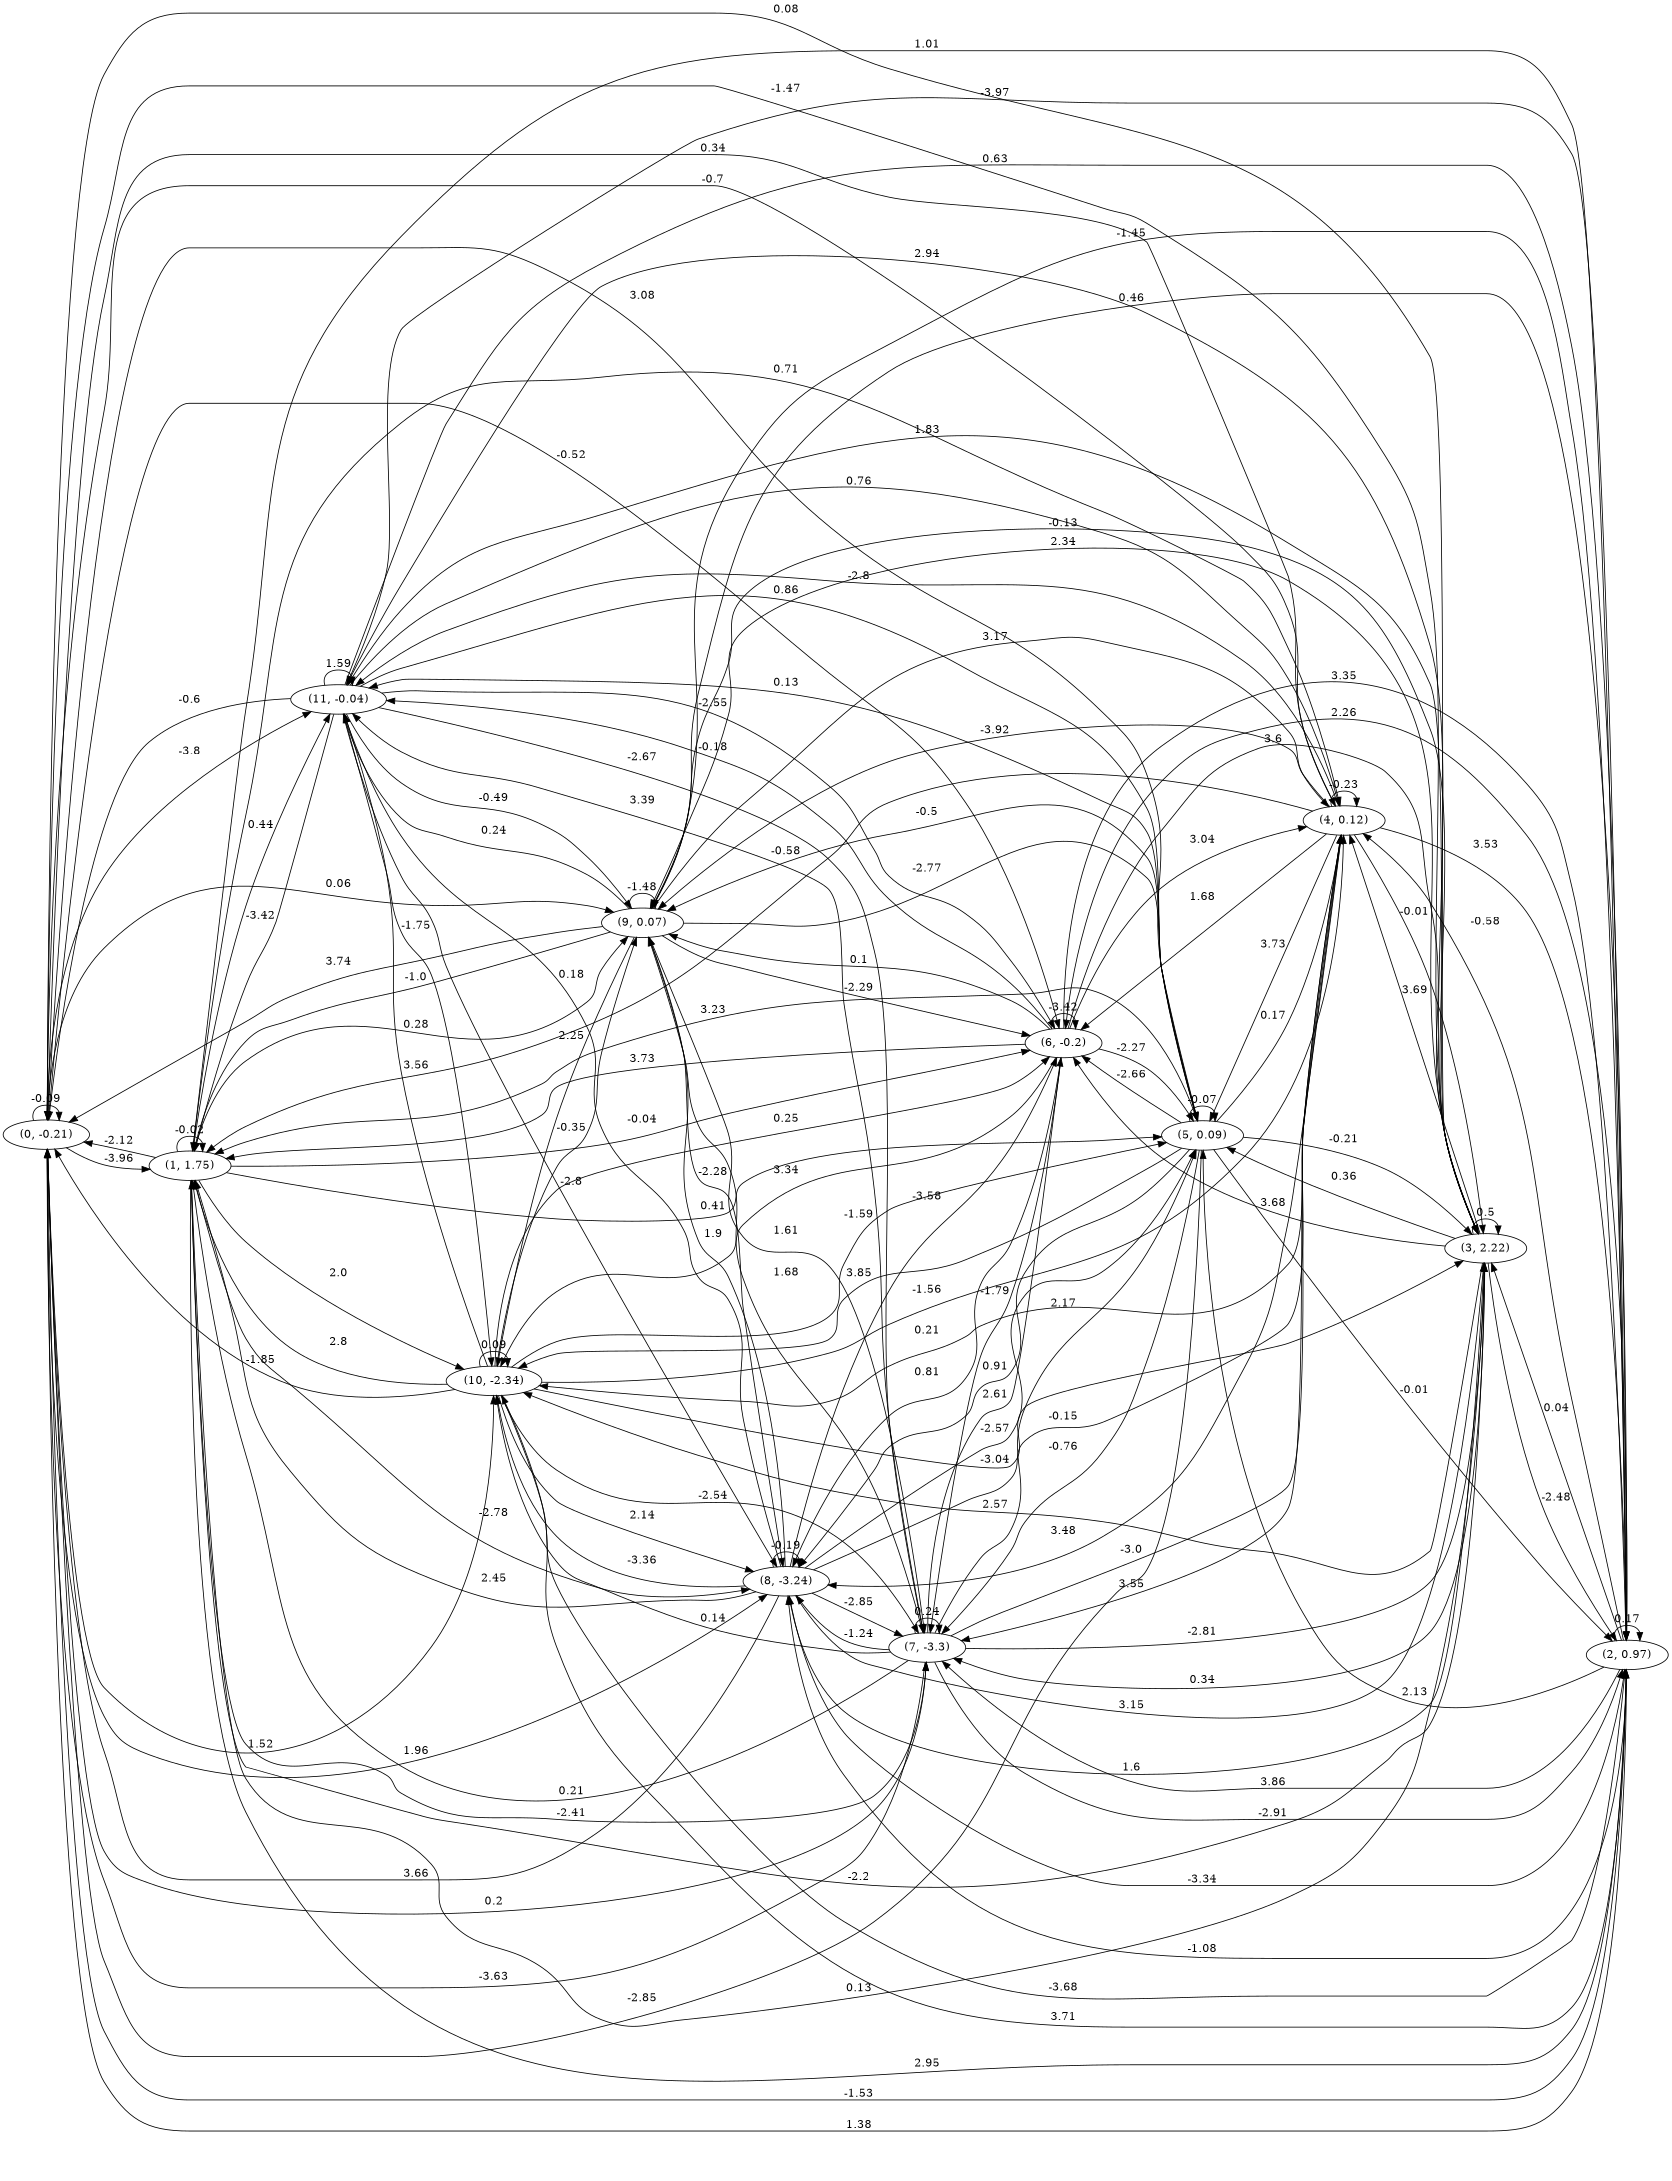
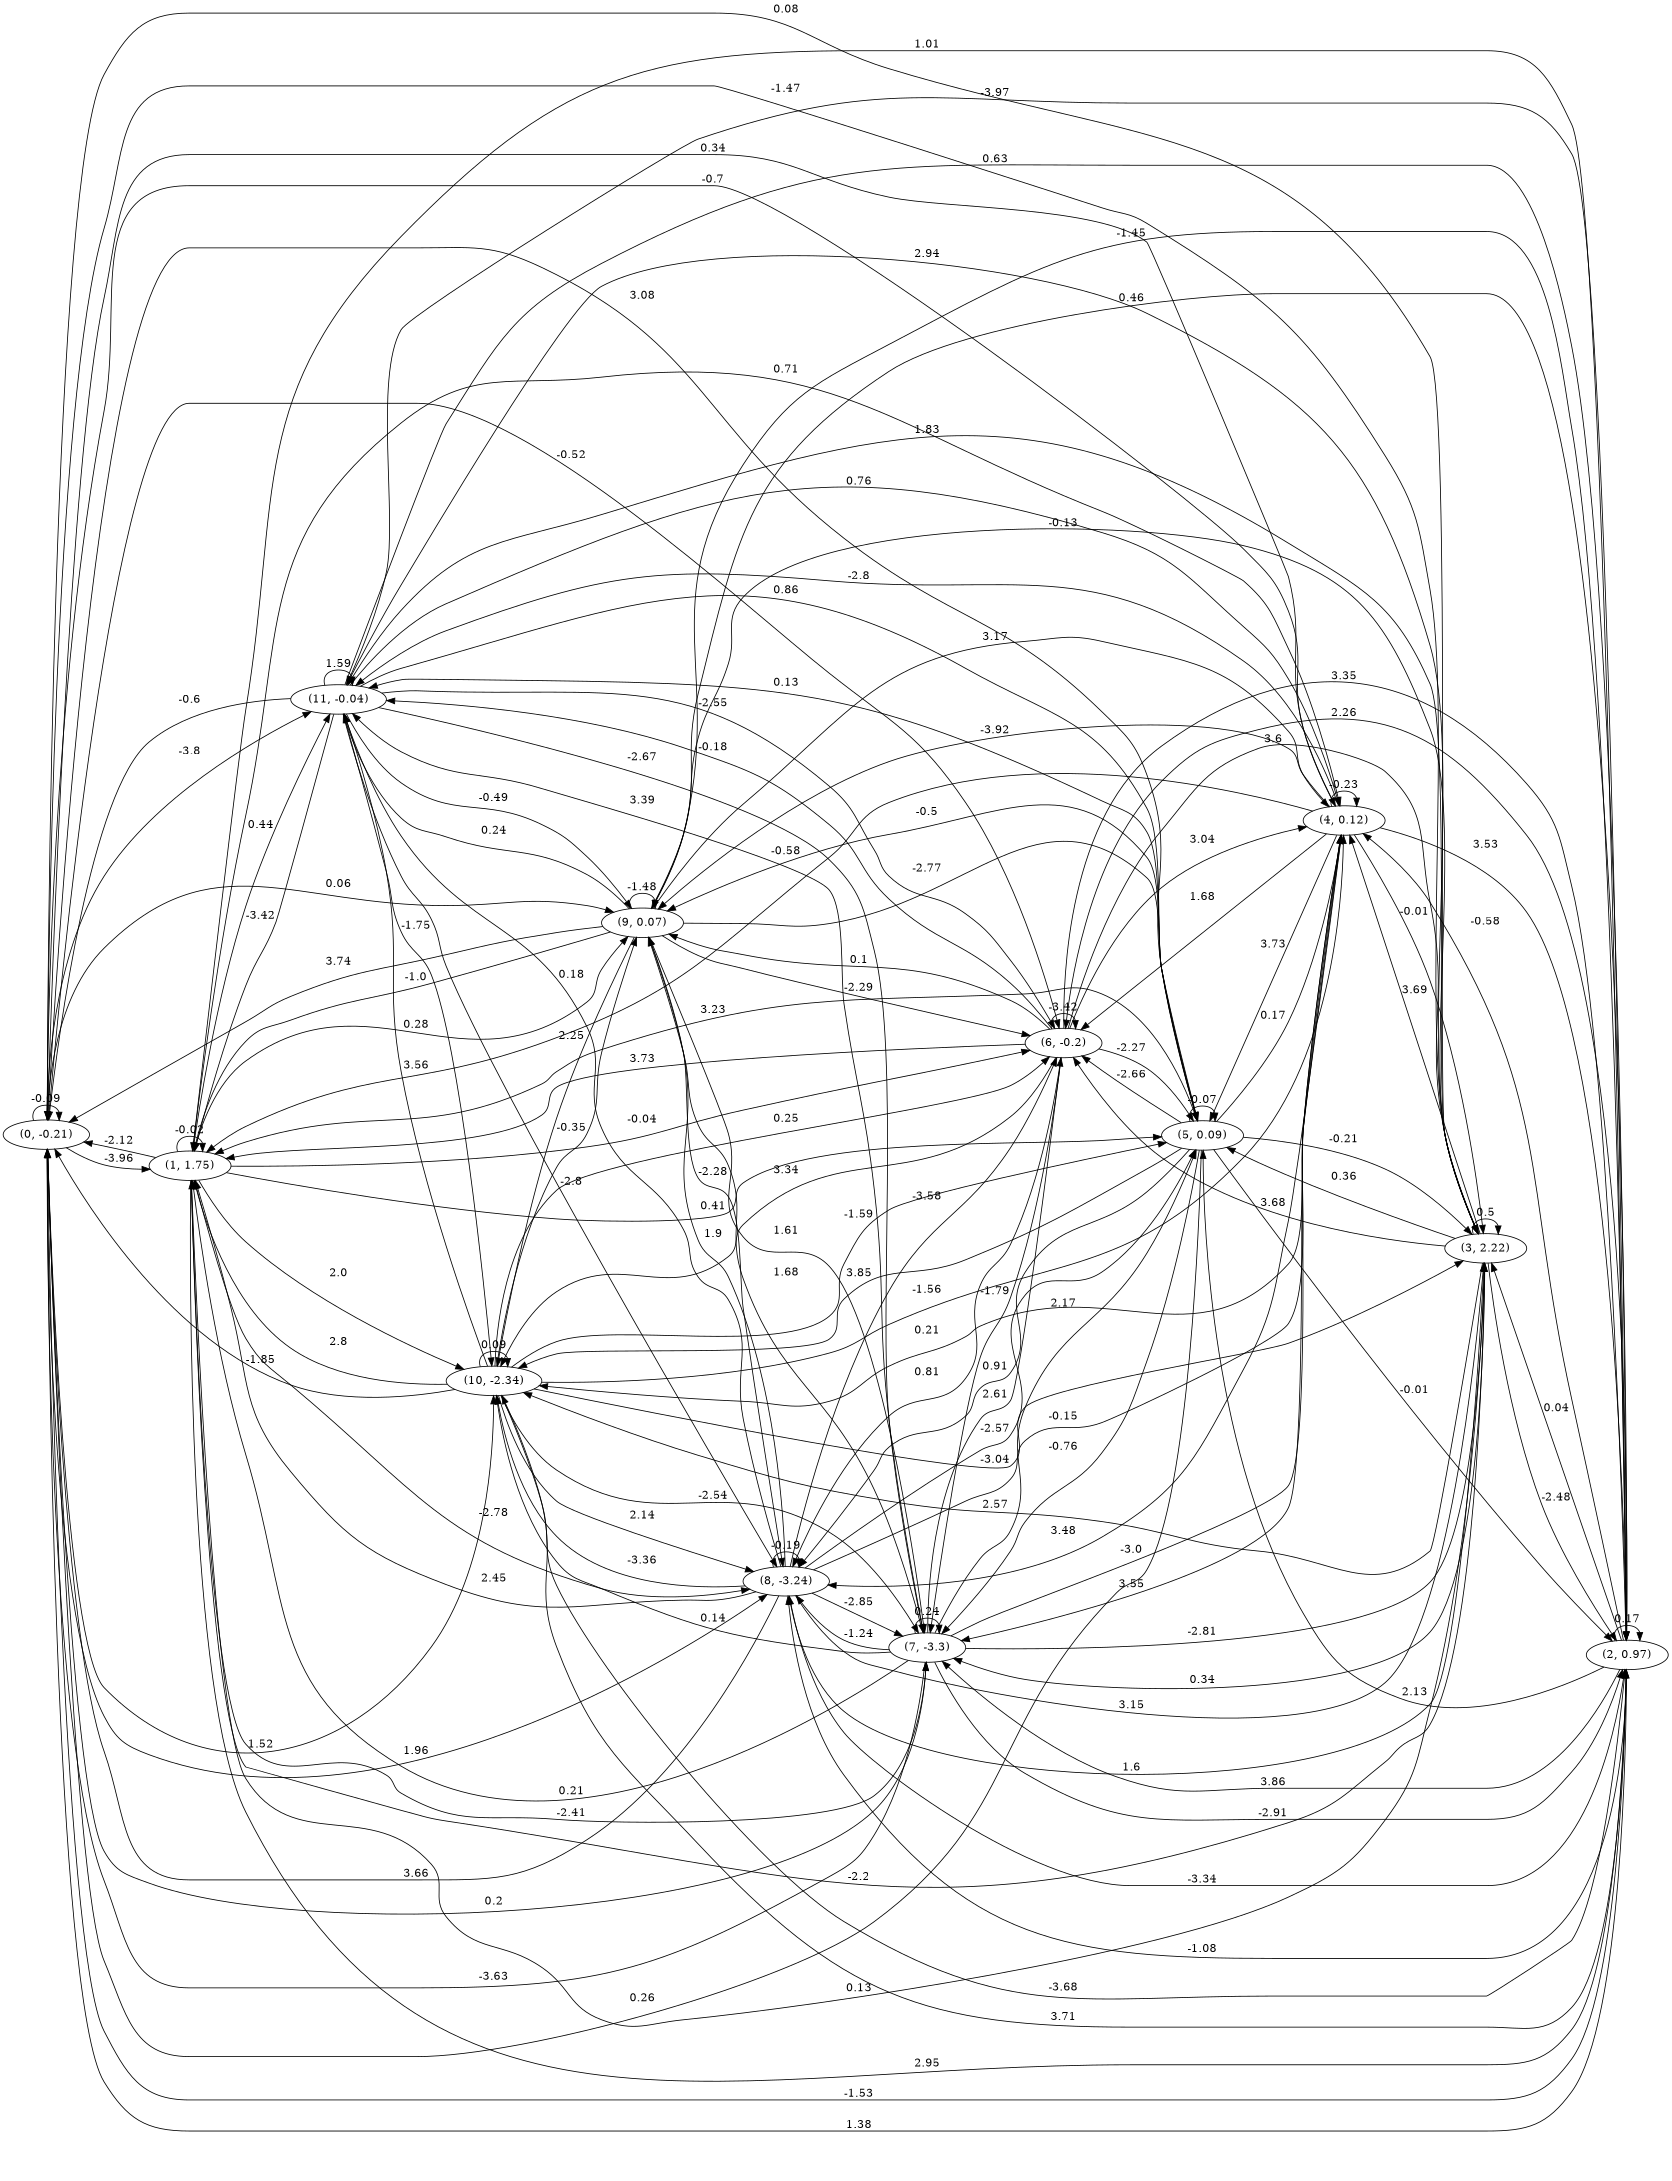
edge "(3, 2.22)" -> "(9, 0.07)": removed, label "2.34"
edge "(5, 0.09)" -> "(0, -0.21)": label "-2.85" -> "0.26"
